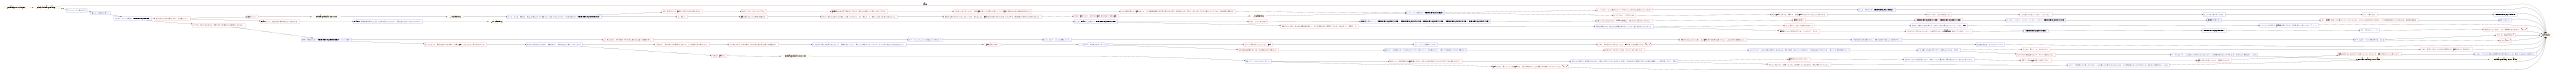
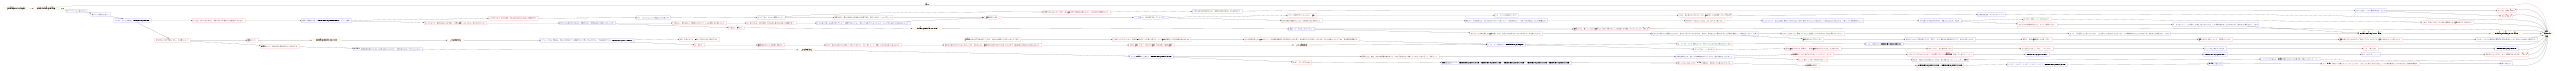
node "自分の「ボス」だけじゃなくてね ;)": removed
node "簡単な話だ。優しさは時に人を操るのに利用できる。弱さにもなる。ハッキリ言って…": added
